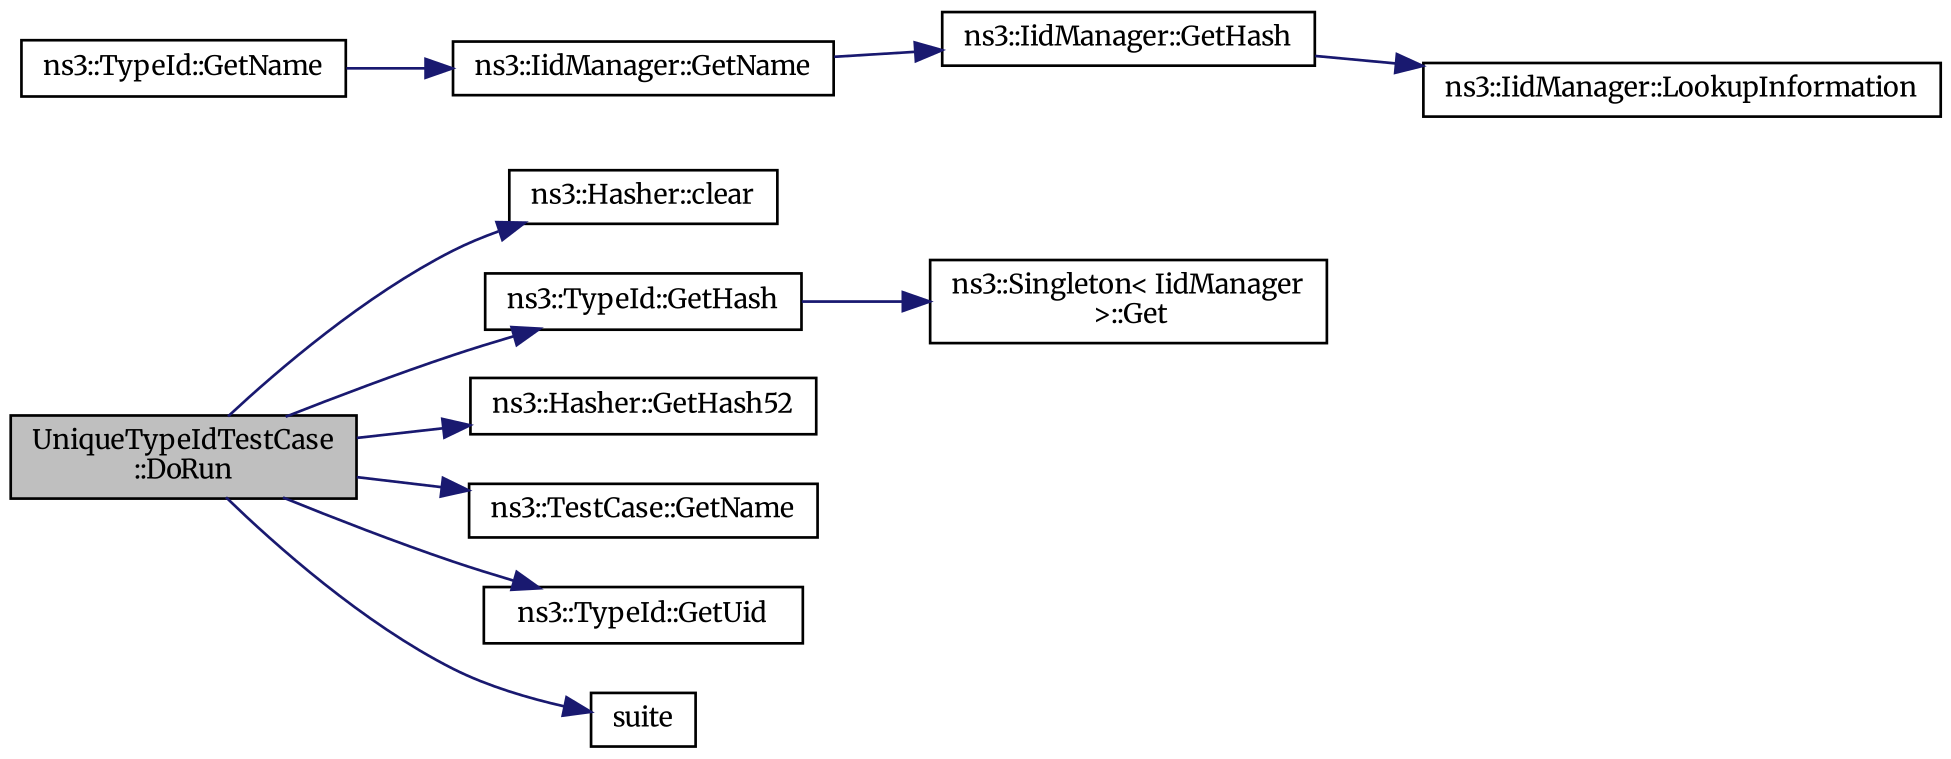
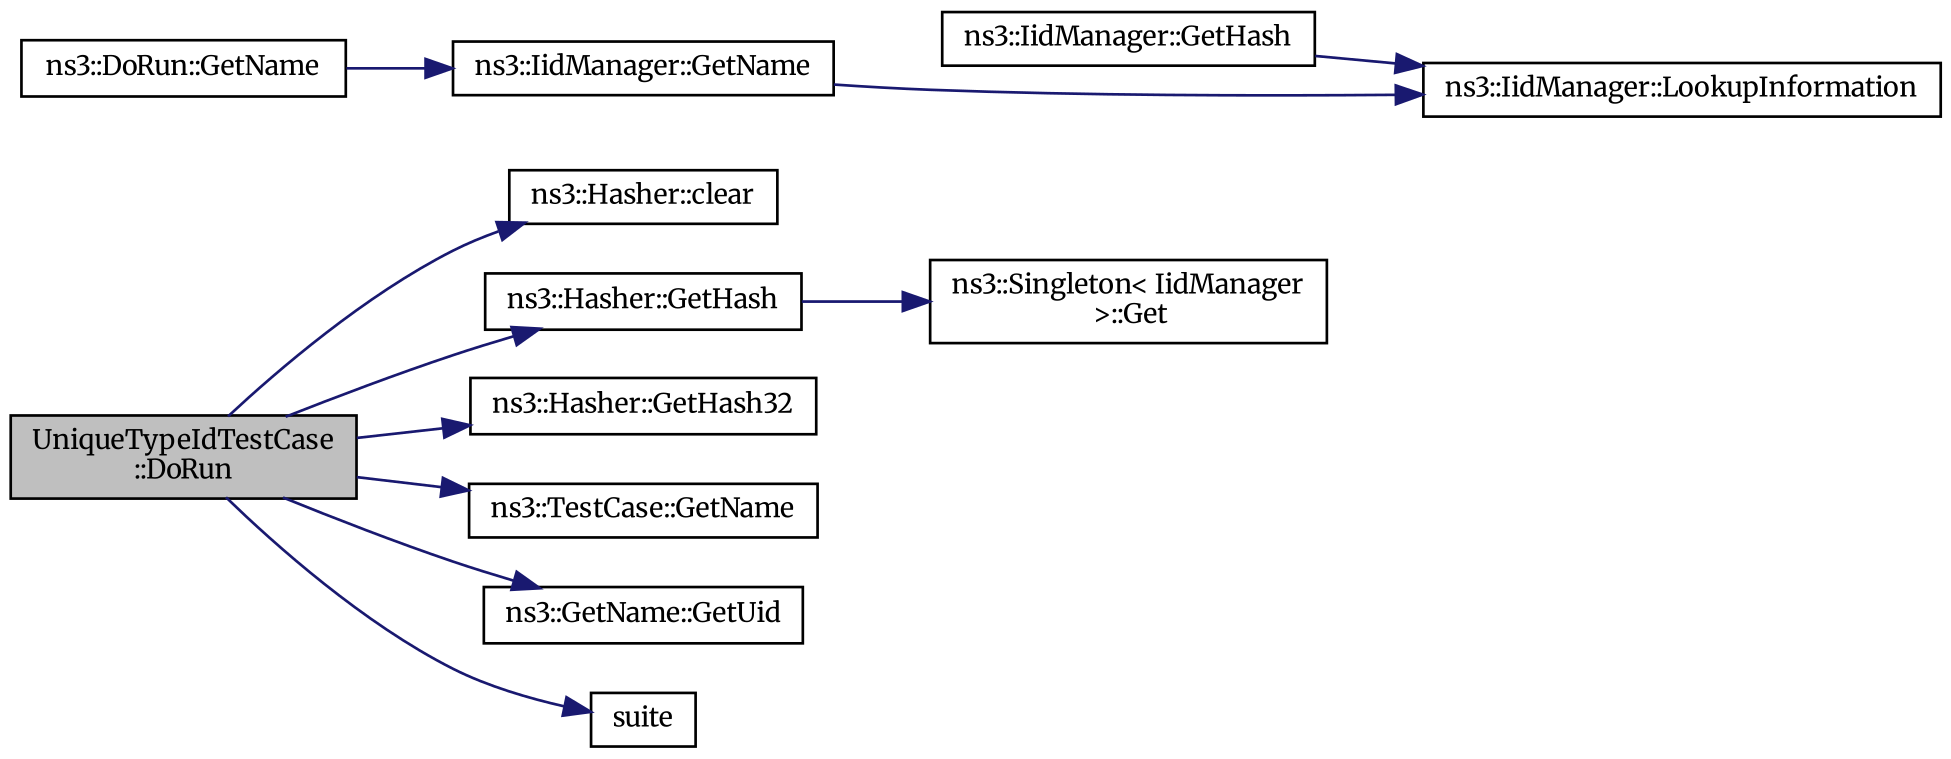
edge "ns3::IidManager::GetName" -> "ns3::IidManager::GetHash": now "ns3::IidManager::GetName" -> "ns3::IidManager::LookupInformation"
node "ns3::TypeId::GetName": label "ns3::TypeId::GetName" -> "ns3::DoRun::GetName"
node "ns3::TypeId::GetHash": label "ns3::TypeId::GetHash" -> "ns3::Hasher::GetHash"
node "ns3::Hasher::GetHash52": label "ns3::Hasher::GetHash52" -> "ns3::Hasher::GetHash32"
node "ns3::TypeId::GetUid": label "ns3::TypeId::GetUid" -> "ns3::GetName::GetUid"
